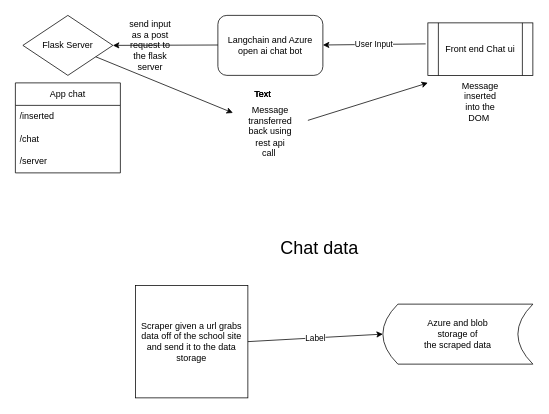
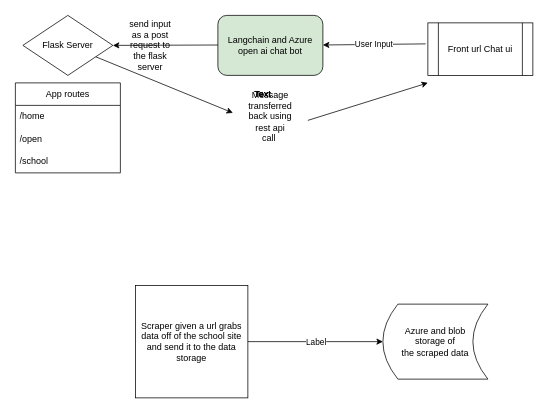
node "Langchain and Azure open ai chat bot": fillcolor #ffffff -> #d5e8d4
node "Front end Chat ui": label "Front end Chat ui" -> "Front url Chat ui"
node "App chat": label "App chat" -> "App routes"
node "Message inserted into the DOM": removed
node "/inserted": label "/inserted" -> "/home"
node "Message transferred back using rest api call": moved (270, 132) -> (270, 117)
node "/chat": label "/chat" -> "/open"
node "/server": label "/server" -> "/school"
node "Chat data": removed
node "Azure and blob storage of the scraped data": size 150x60 -> 105x75
